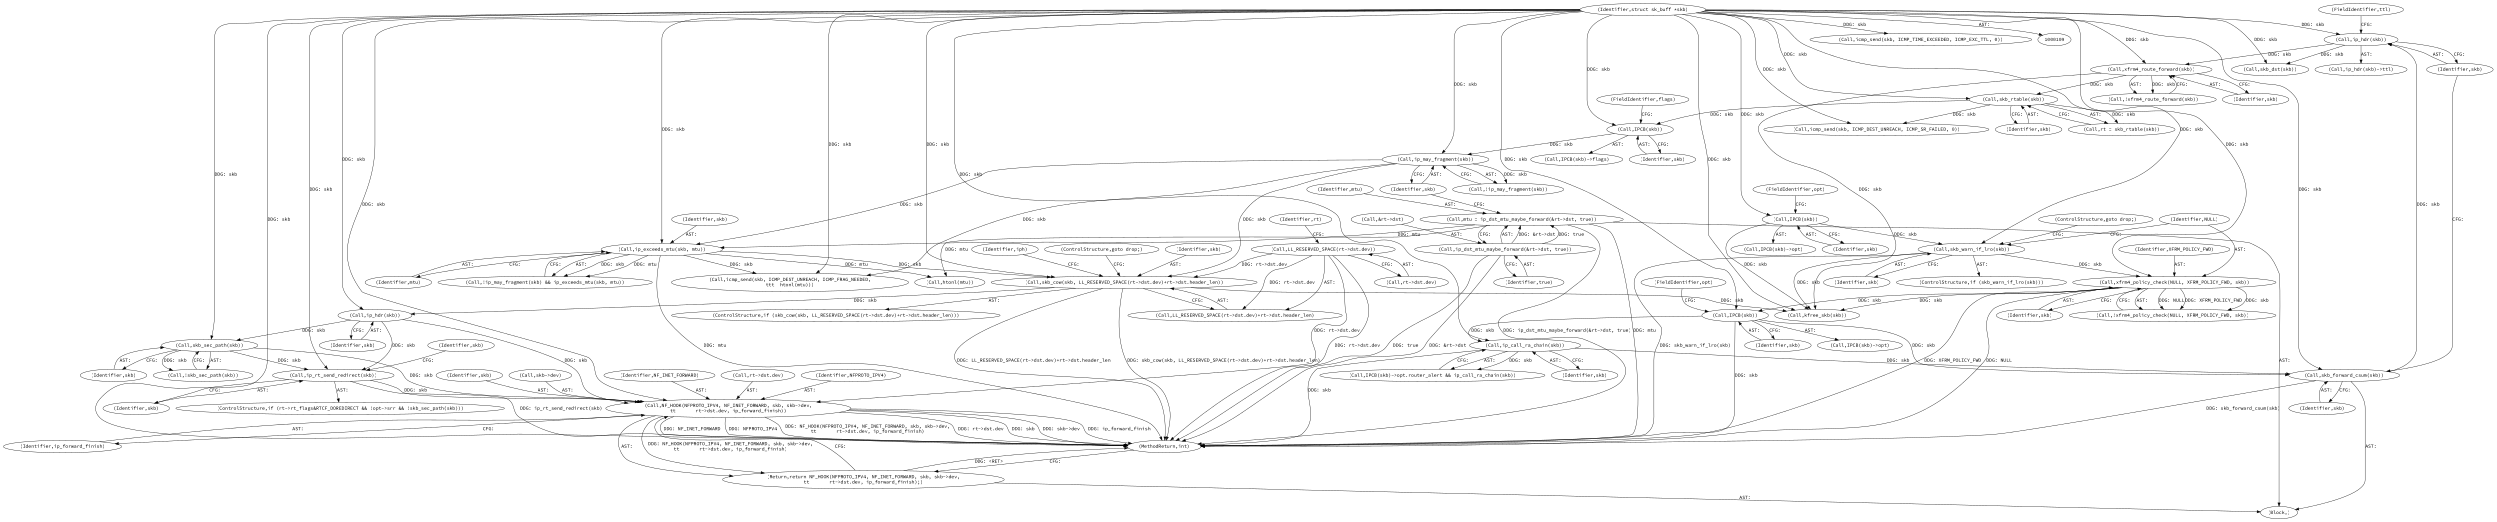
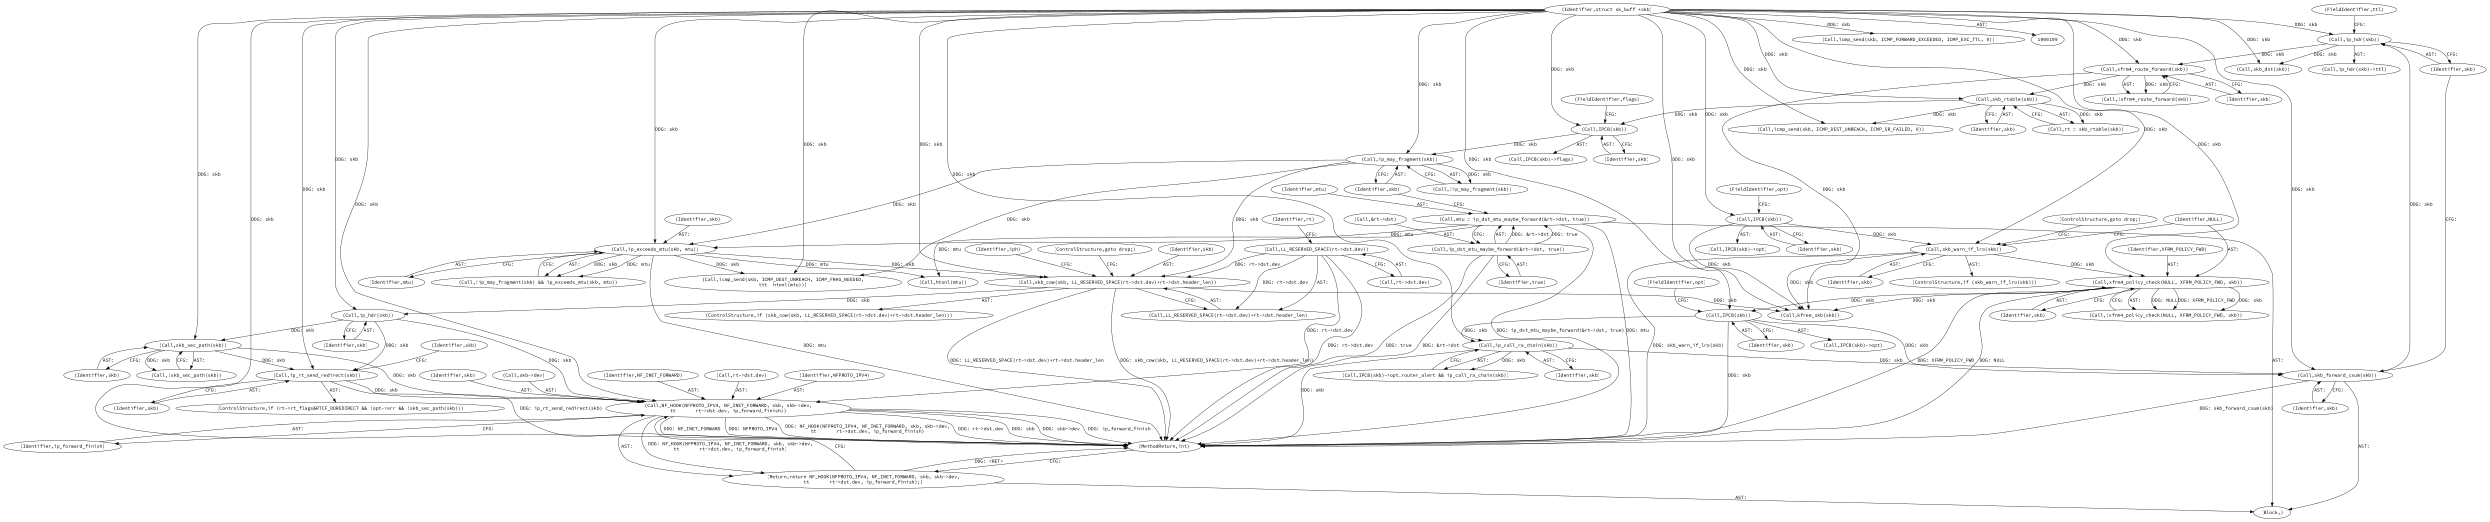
node "(Call,icmp_send(skb, ICMP_TIME_EXCEEDED, ICMP_EXC_TTL, 0))": label "(Call,icmp_send(skb, ICMP_TIME_EXCEEDED, ICMP_EXC_TTL, 0))" -> "(Call,icmp_send(skb, ICMP_FORWARD_EXCEEDED, ICMP_EXC_TTL, 0))"
